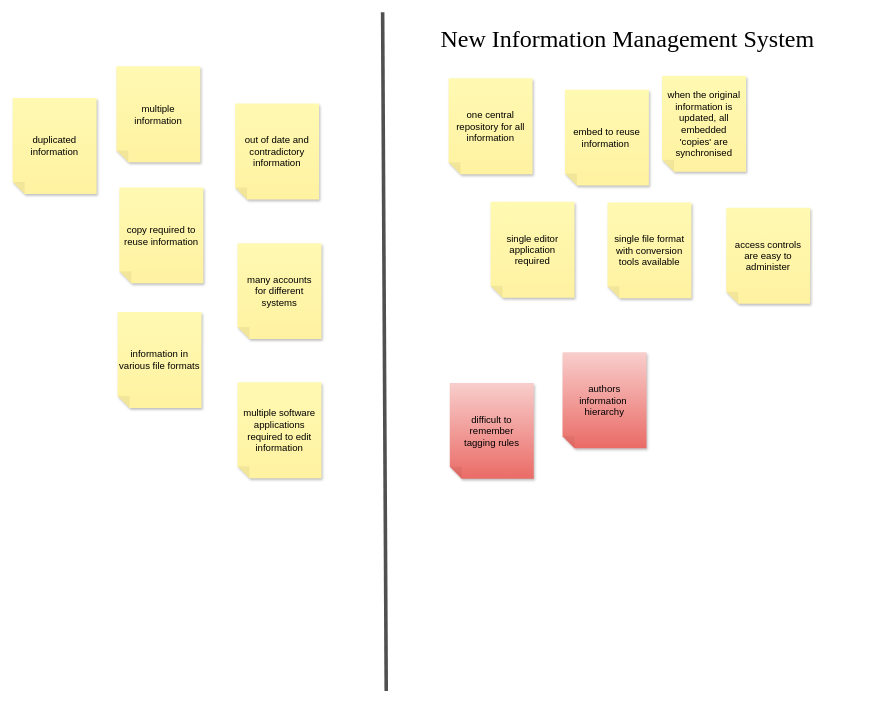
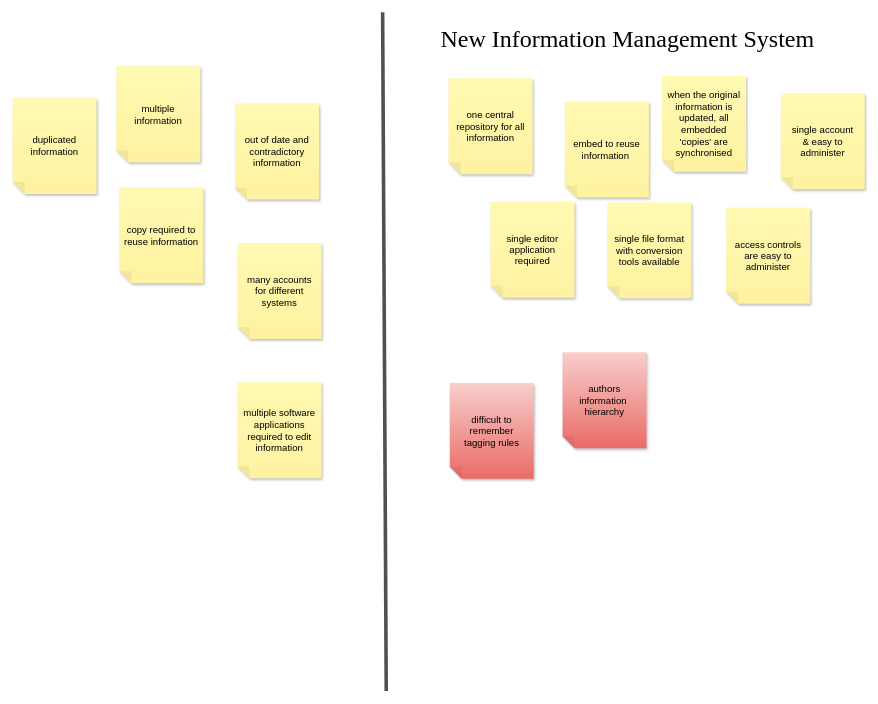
node "embed to reuse information": moved (607, 138) -> (607, 150)
node "single account & easy to administer": added
node "information in various file formats": removed
